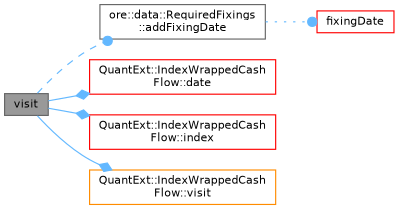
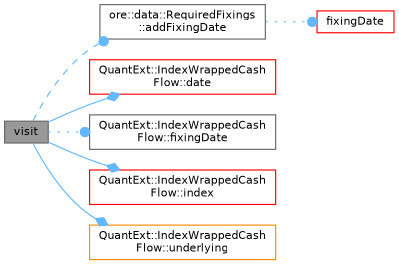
node "QuantExt::IndexWrappedCash Flow::fixingDate": added
node "QuantExt::IndexWrappedCash Flow::visit": label "QuantExt::IndexWrappedCash Flow::visit" -> "QuantExt::IndexWrappedCash Flow::underlying"
